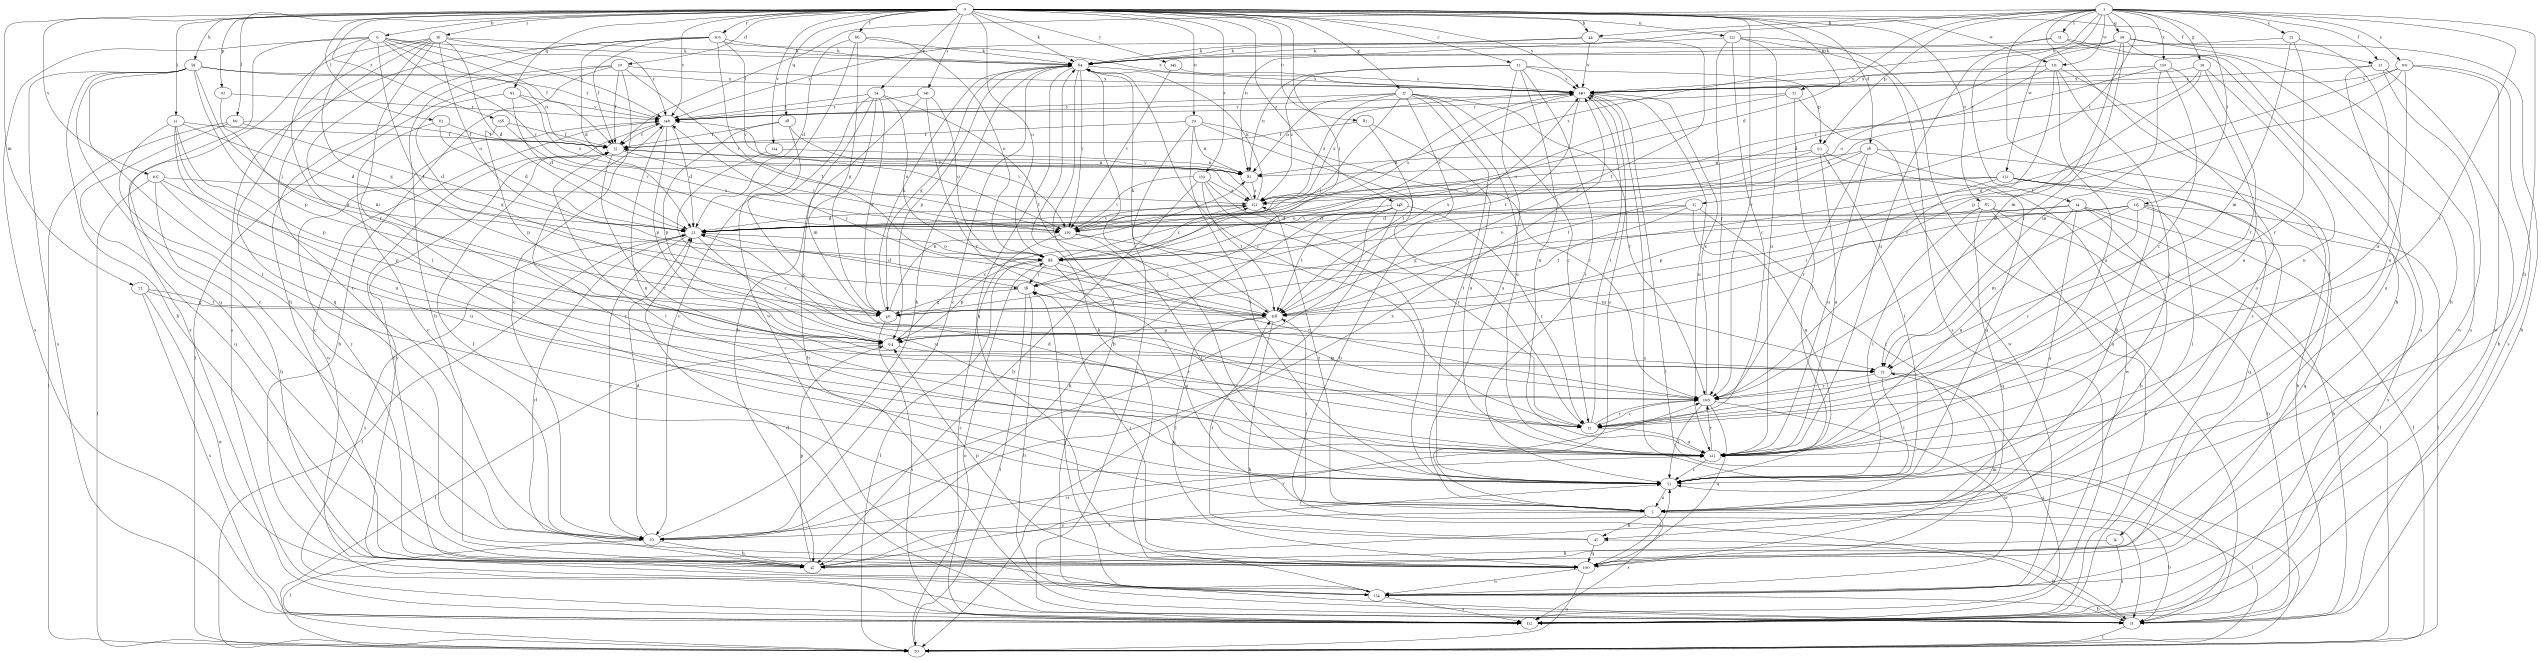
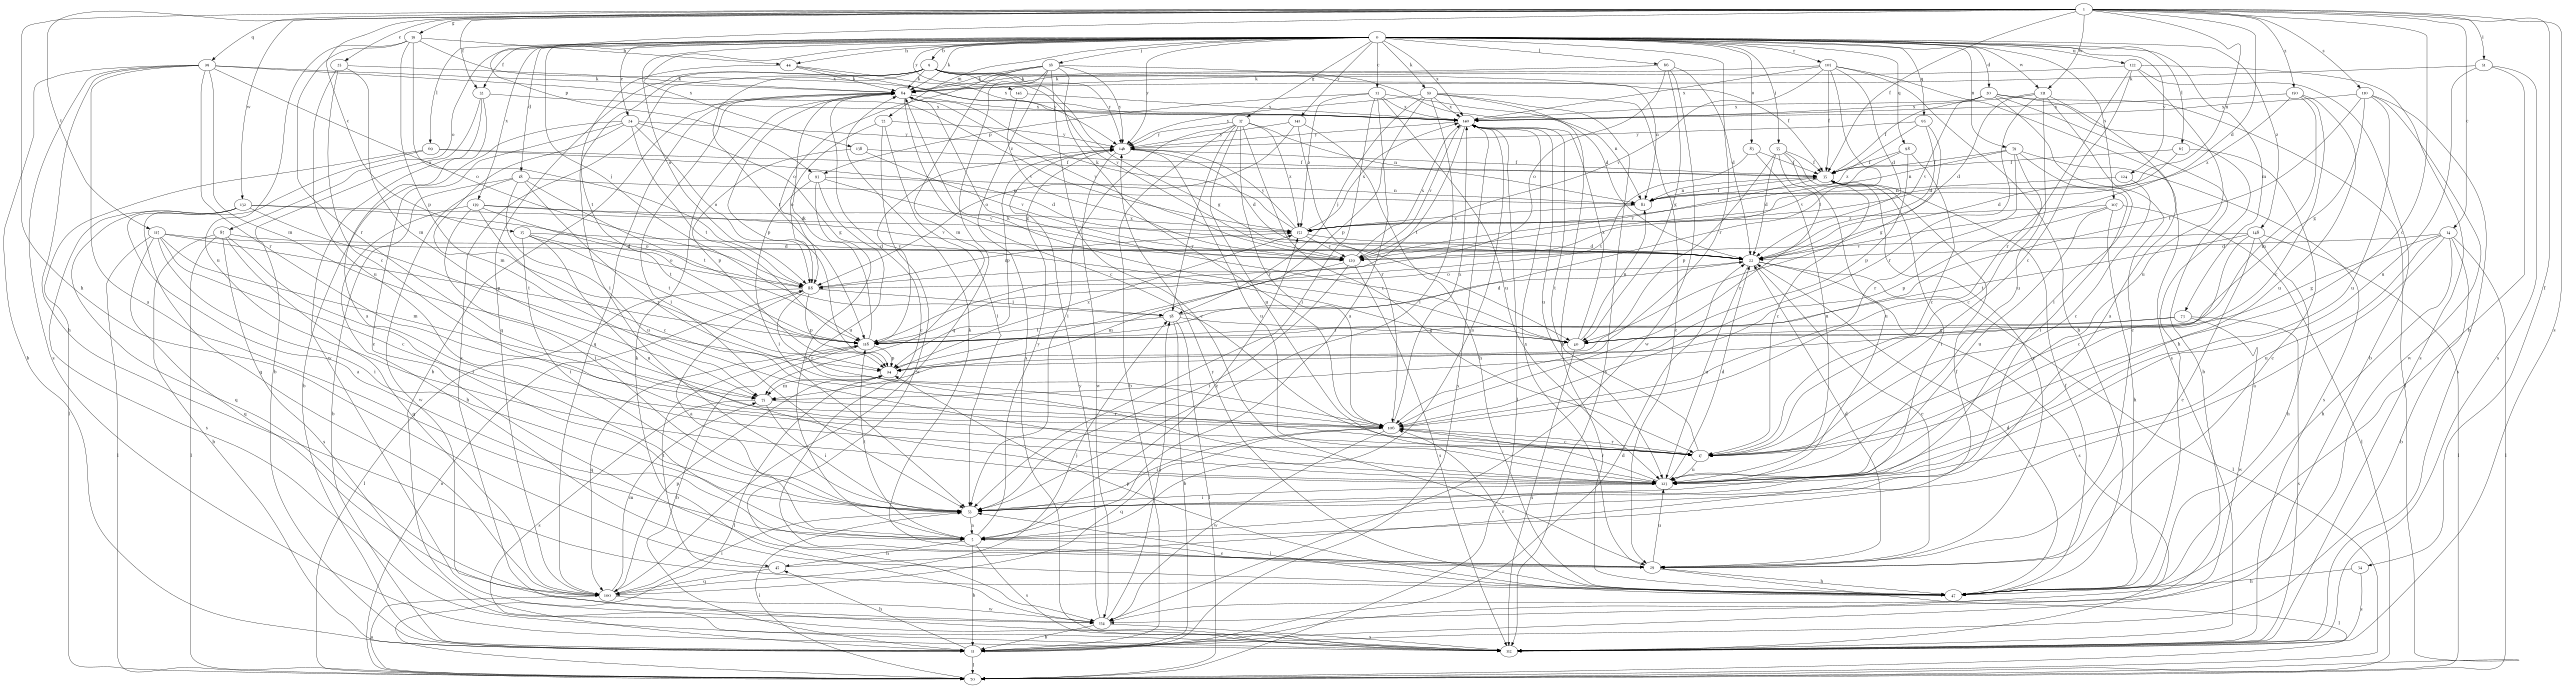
edge "1" -> "44": now "39" -> "44"
node "92": removed
edge "99" -> "5": added, label "a"
